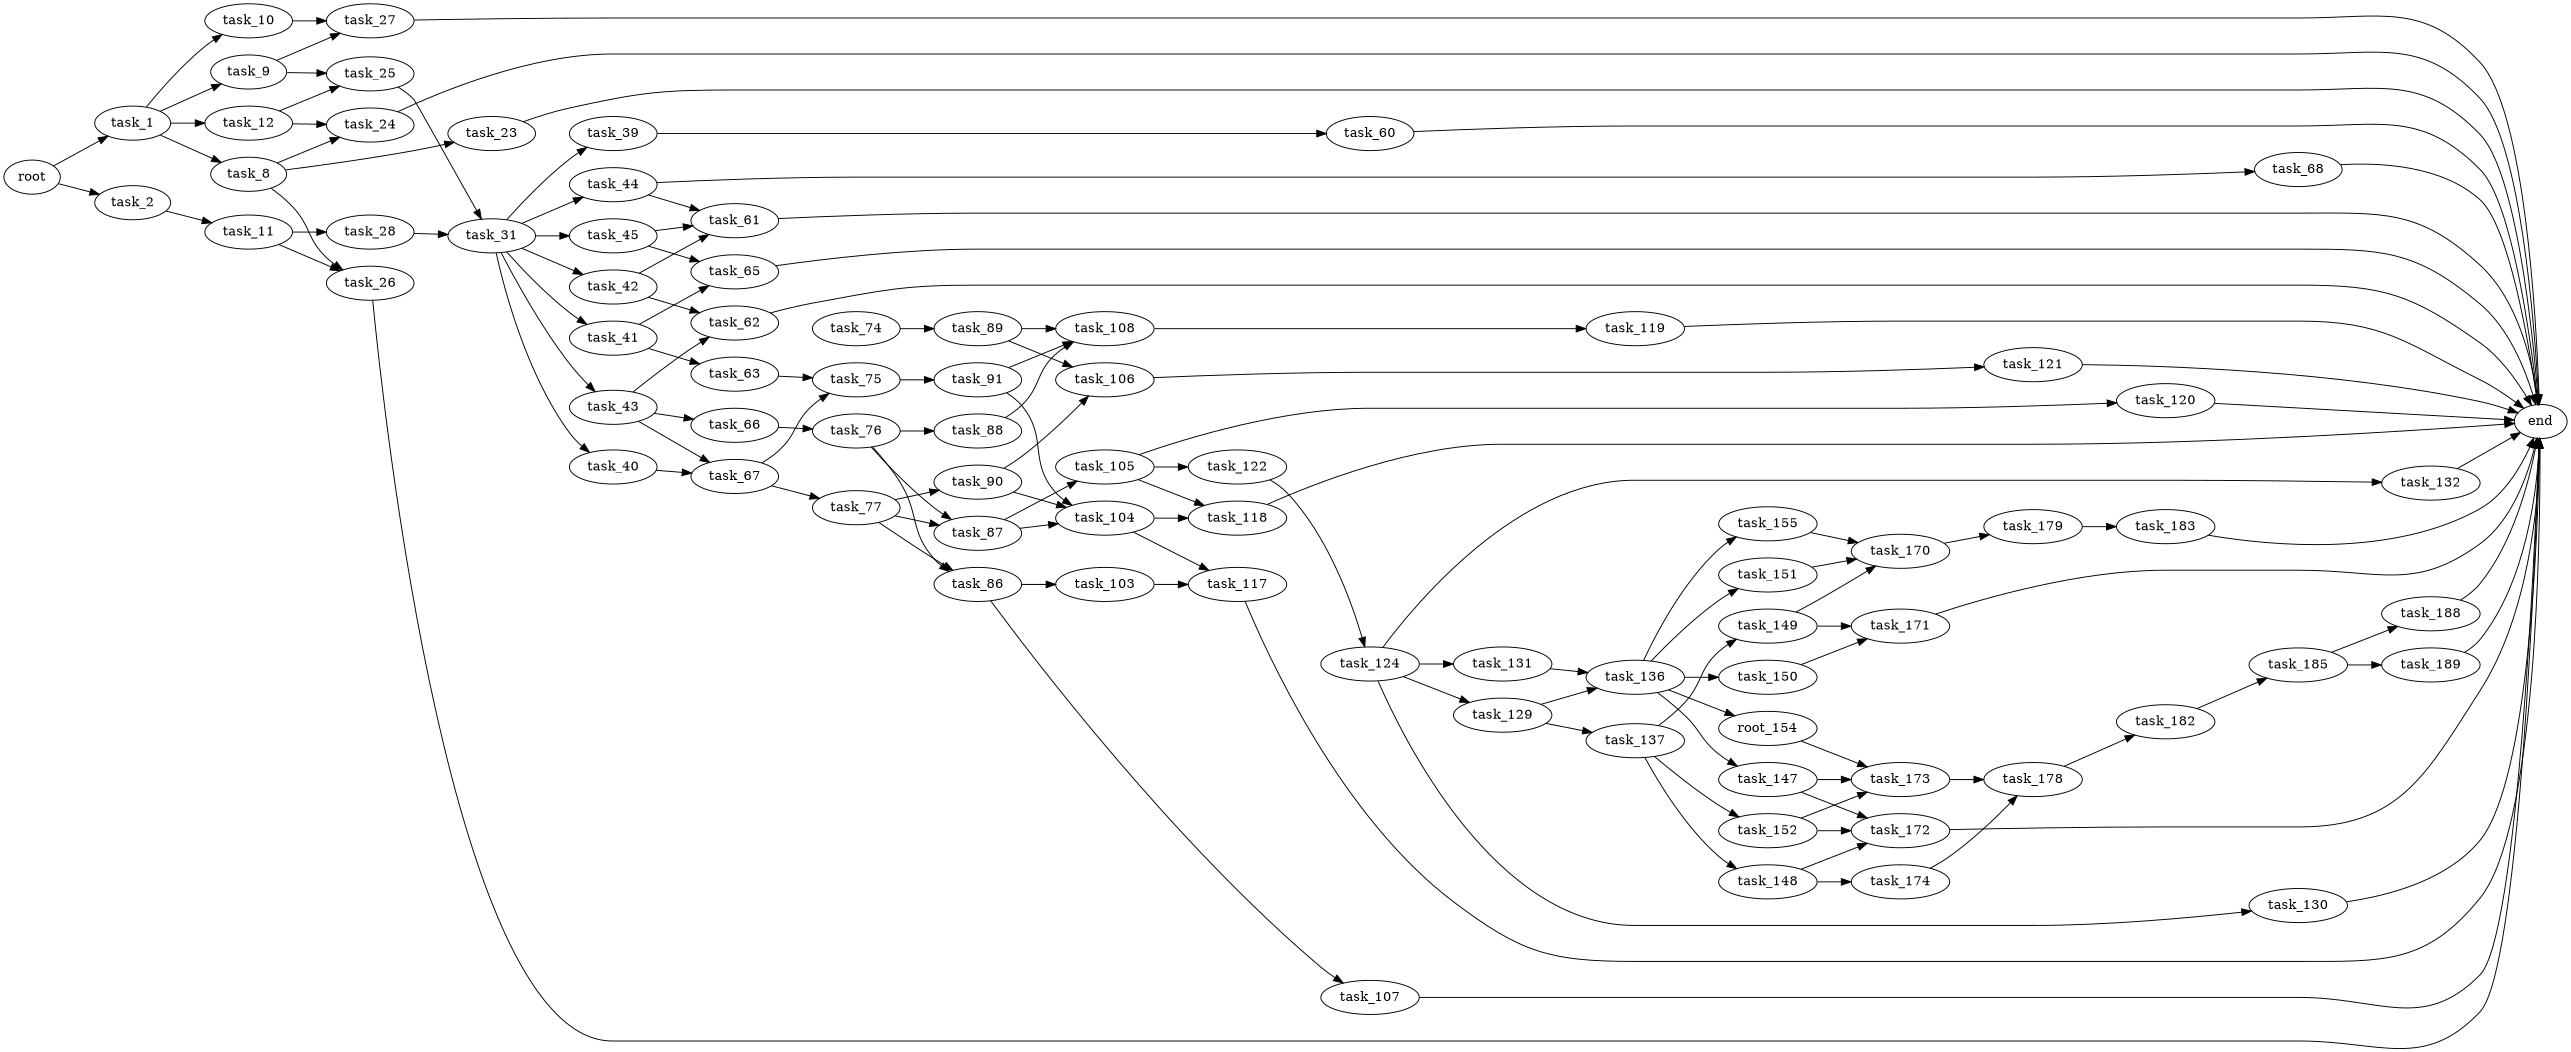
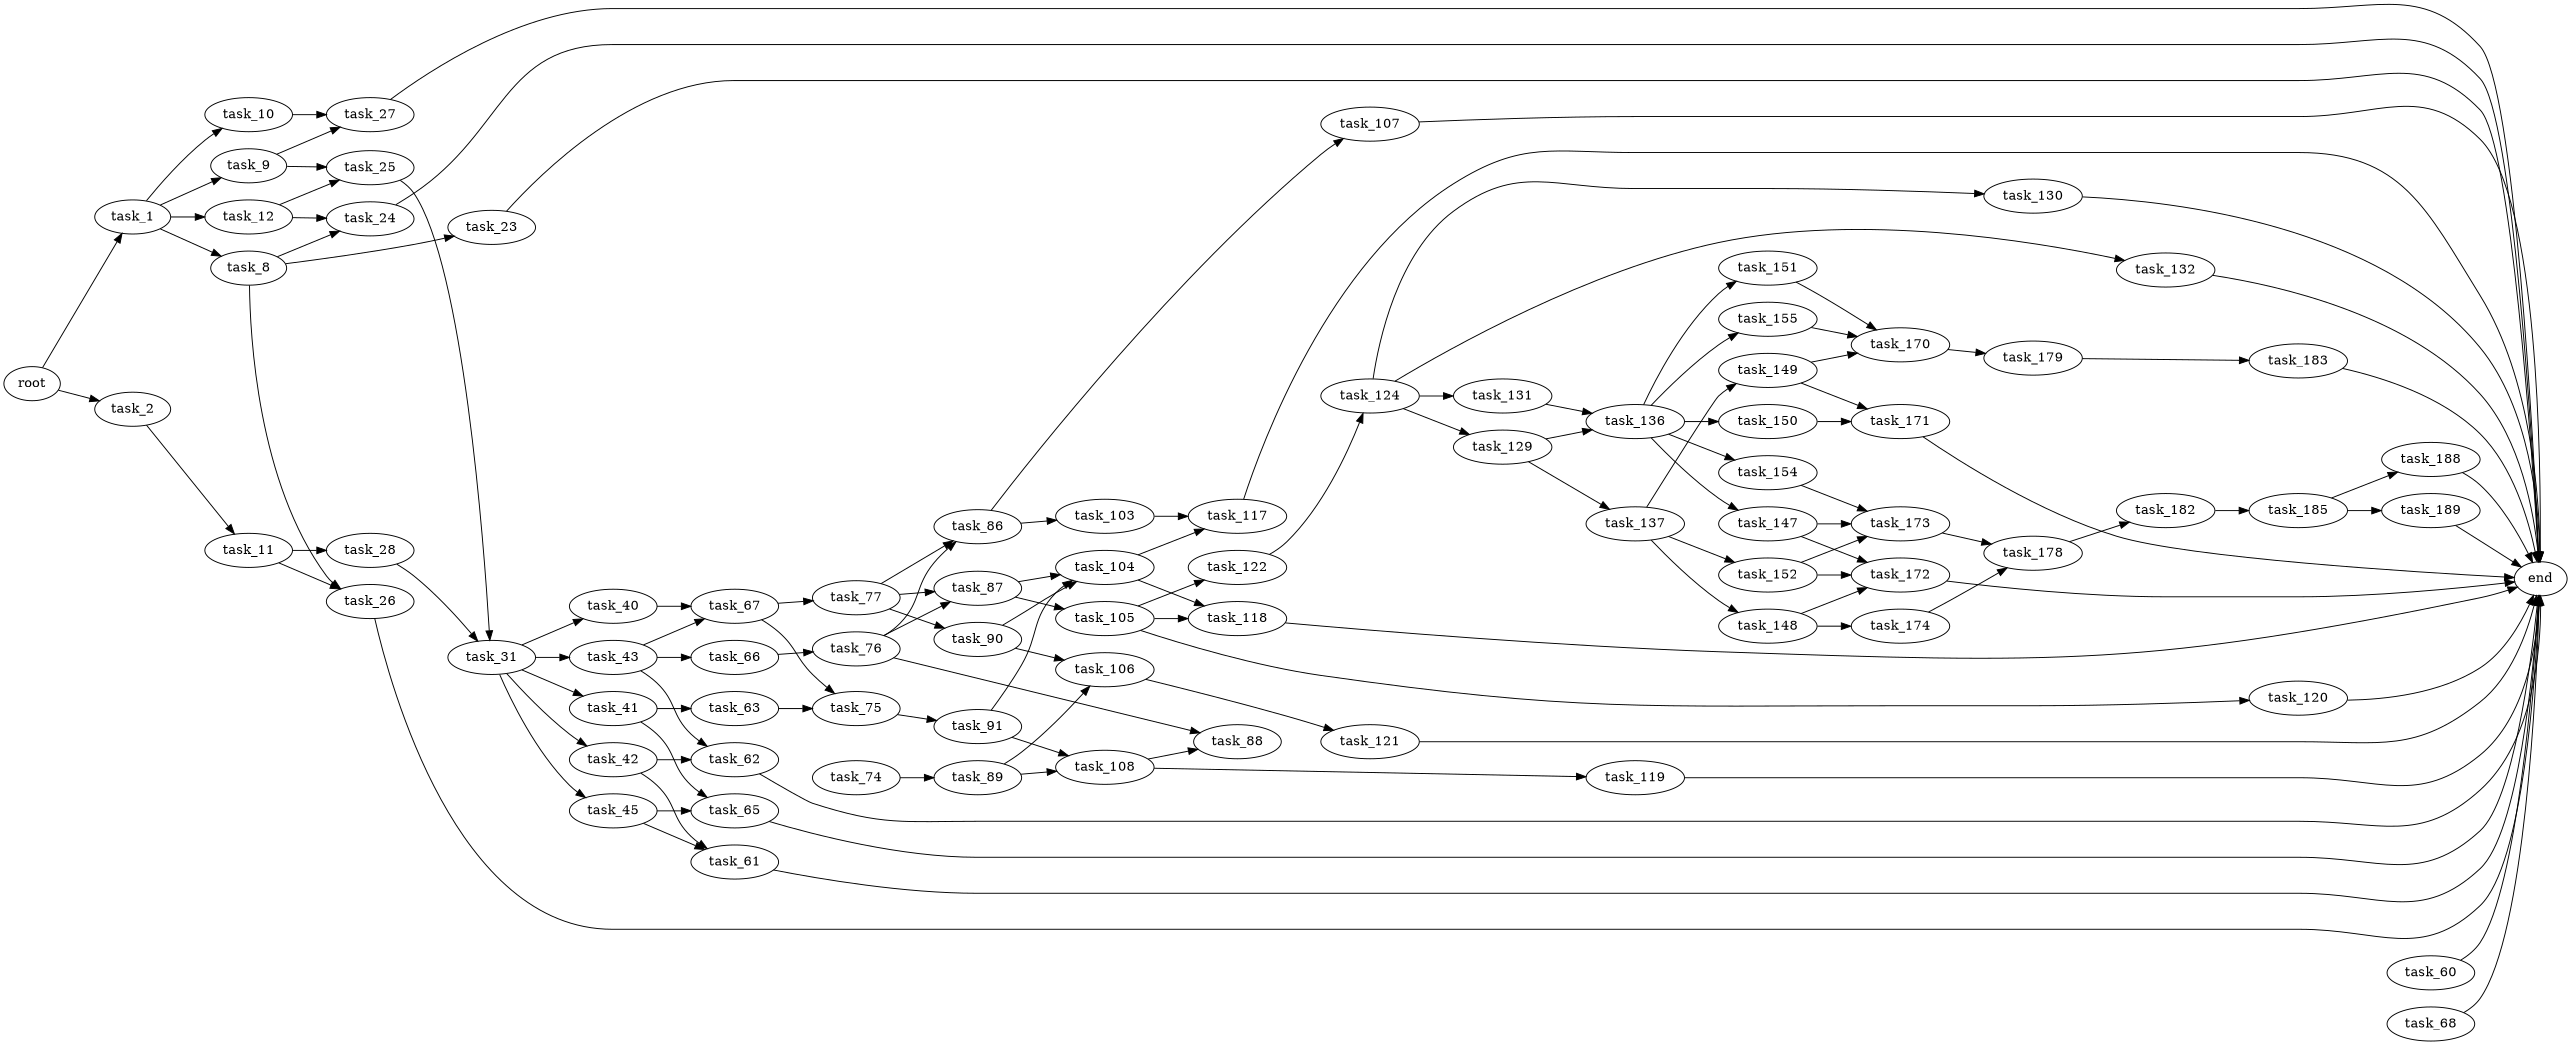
node "task_39": removed
node "task_44": removed
edge "task_88" -> "task_108": reversed
node "root_154": label "root_154" -> "task_154"
